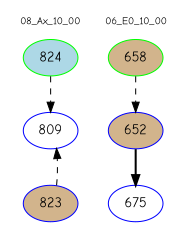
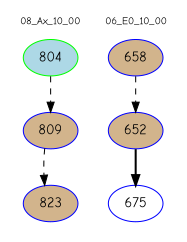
node "824": label "824" -> "804"
node "658": color green -> blue
node "809": fillcolor white -> tan
edge "823" -> "809": reversed
